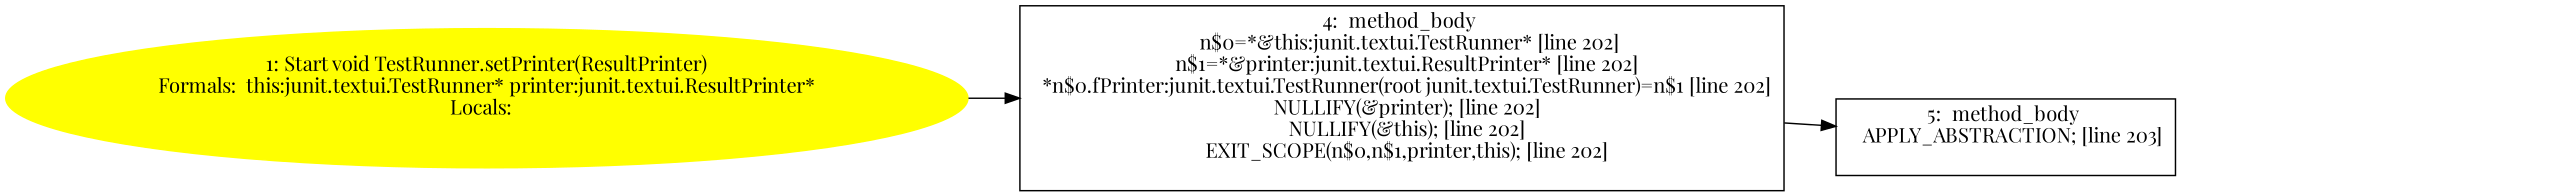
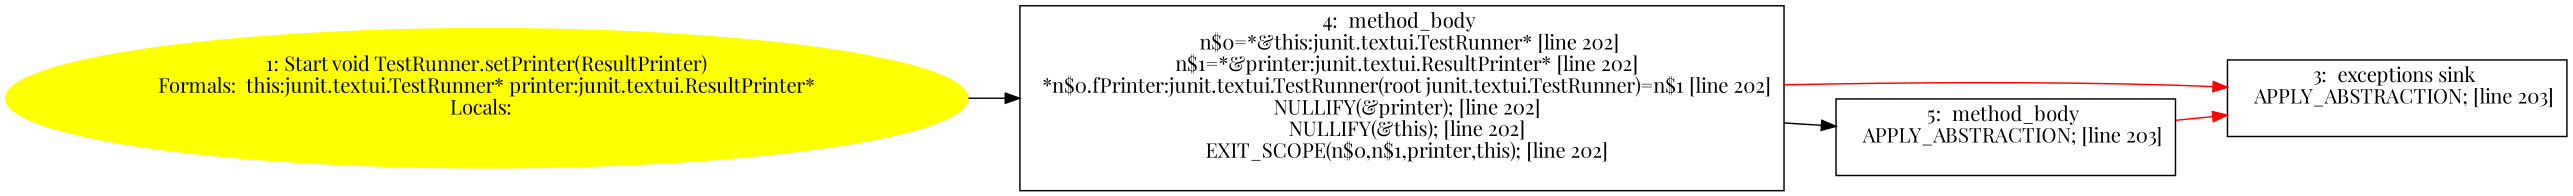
node "3:  exceptions sink APPLY_ABSTRACTION; [line 203]": added
